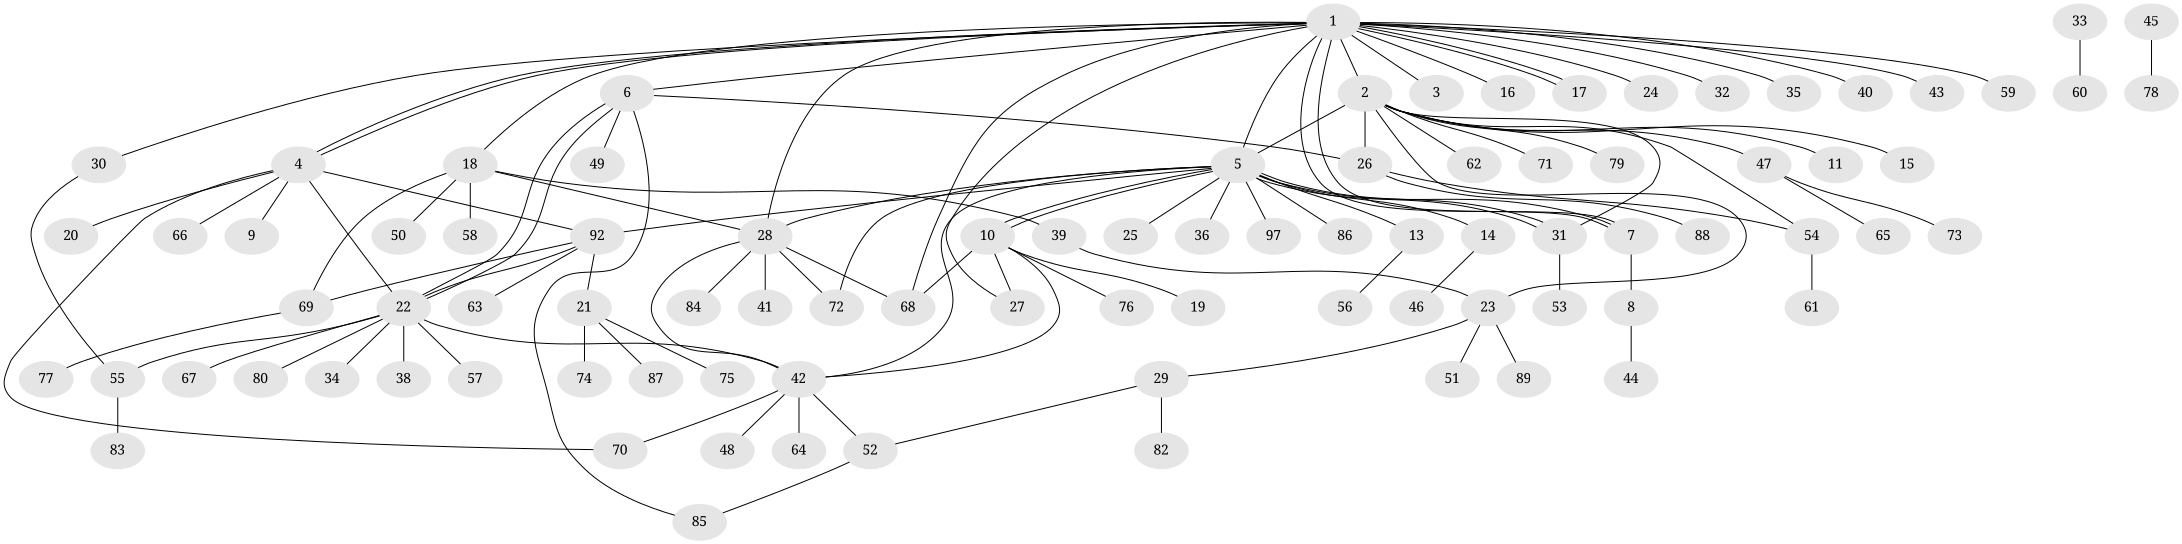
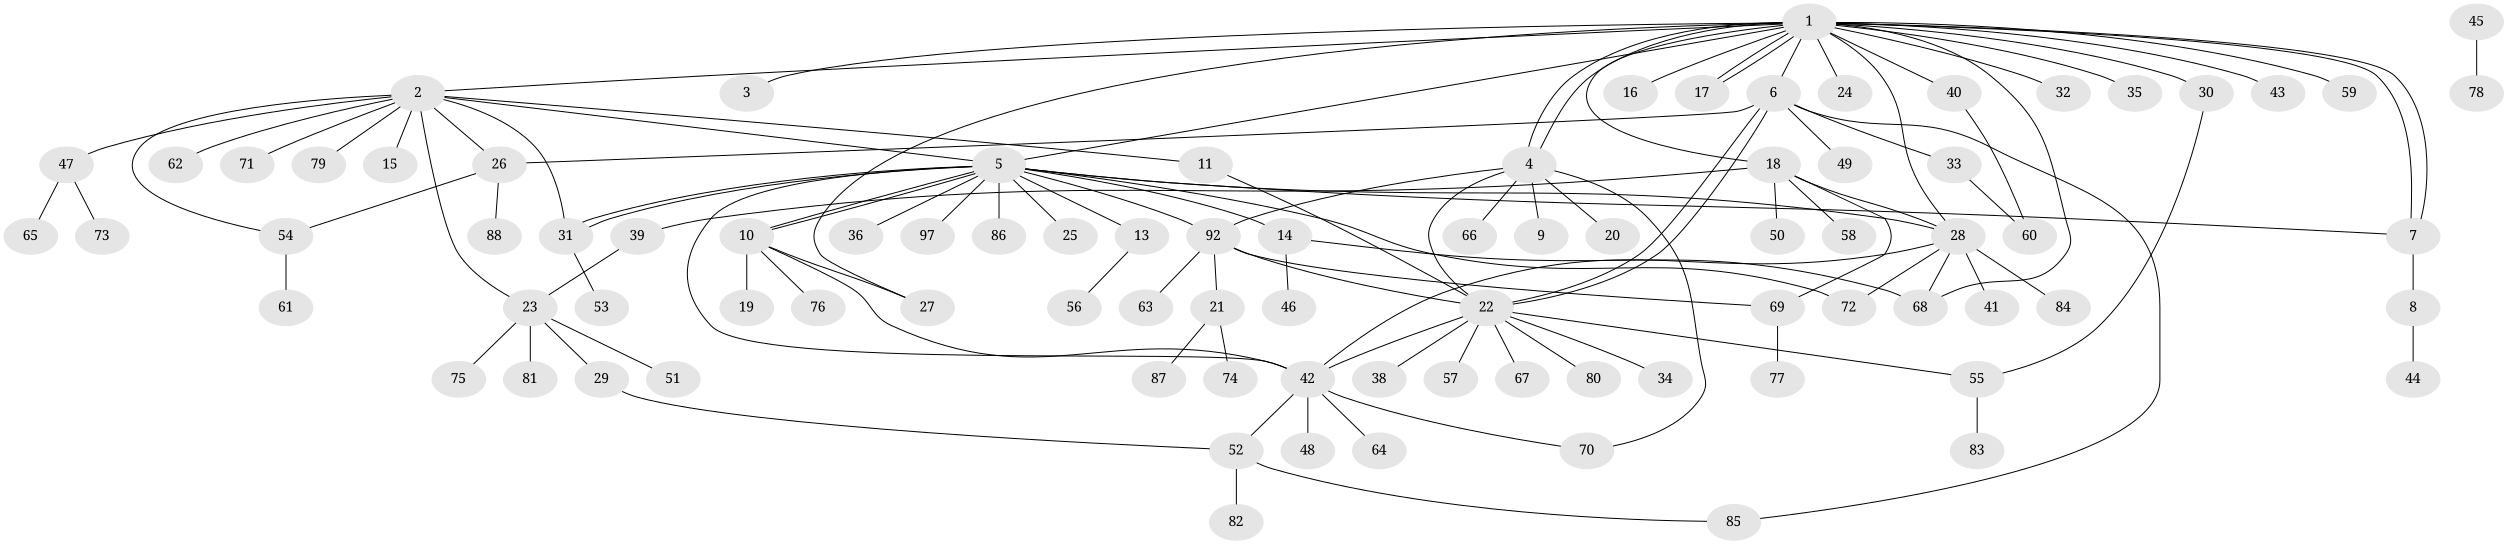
edge "6" -- "33": added
edge "40" -- "60": added
edge "11" -- "22": added
edge "10" -- "68": now "14" -- "68"
edge "21" -- "75": now "23" -- "75"
node "89": label "89" -> "81"
edge "29" -- "82": now "52" -- "82"
